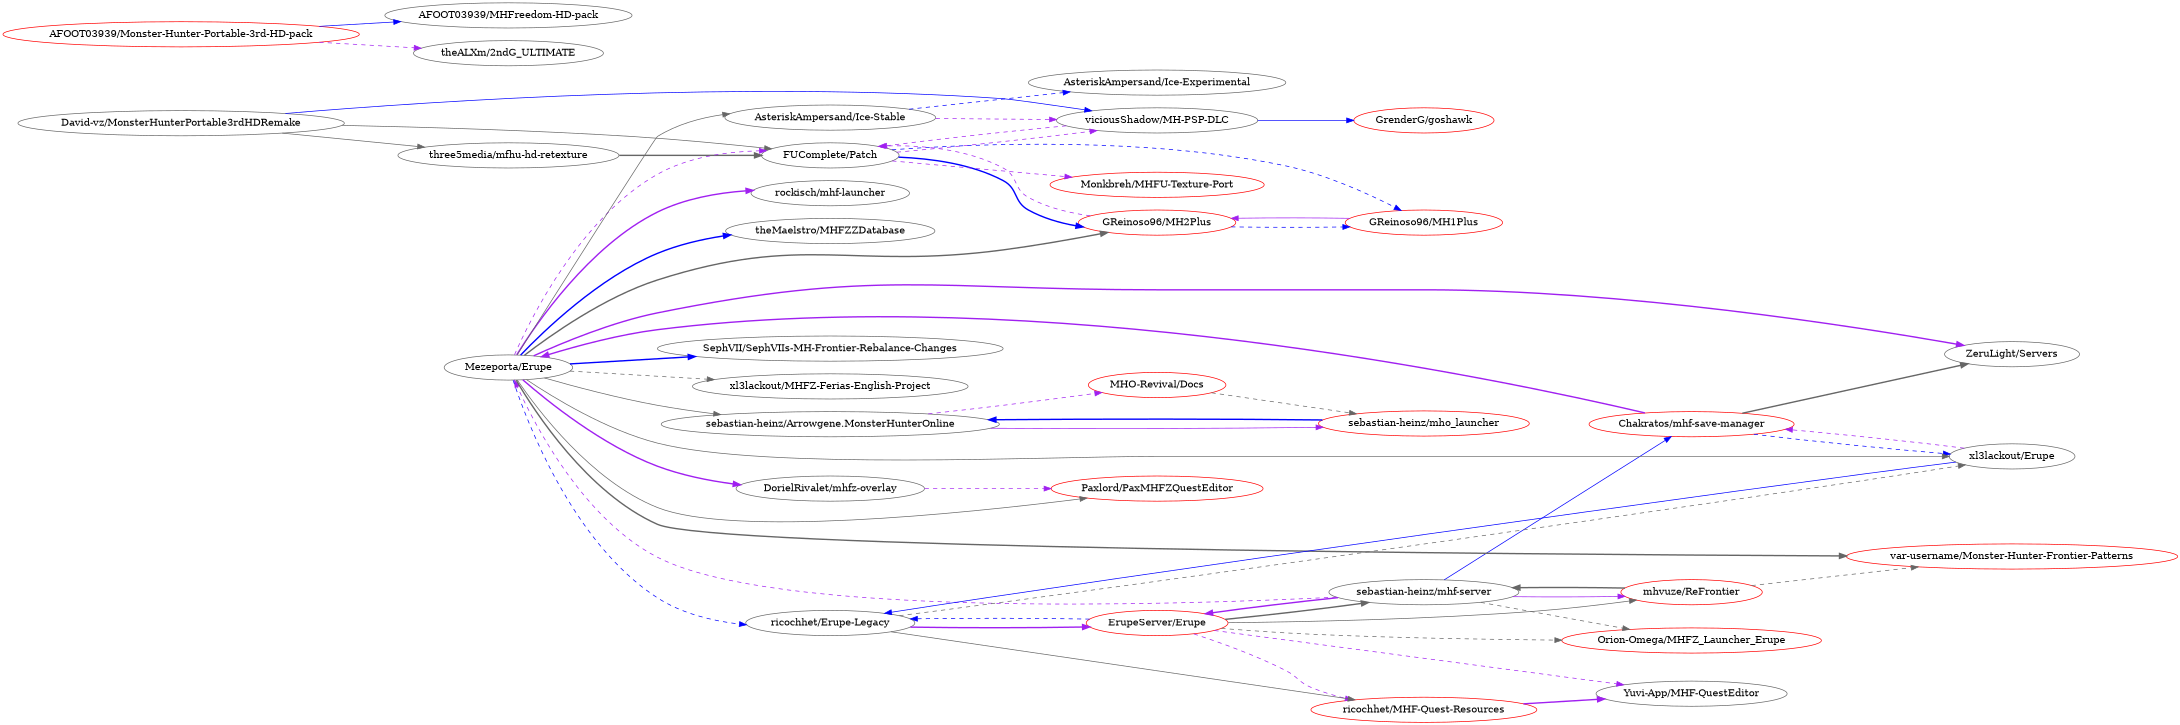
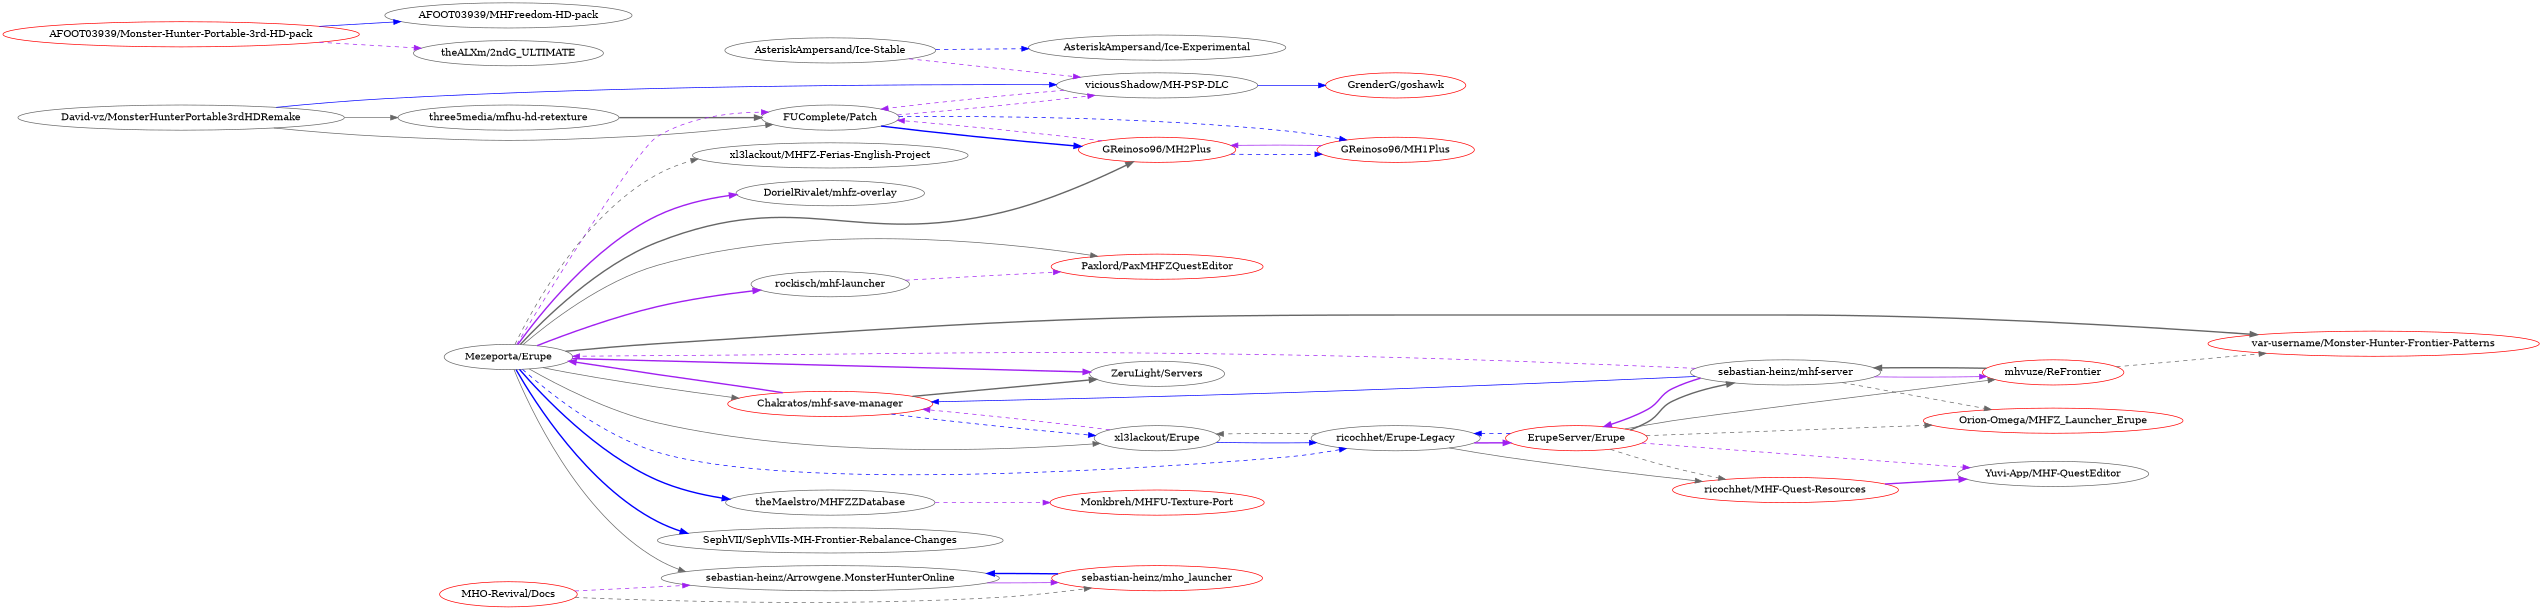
edge "FUComplete/Patch" -> "Monkbreh/MHFU-Texture-Port": now "theMaelstro/MHFZZDatabase" -> "Monkbreh/MHFU-Texture-Port"
edge "Mezeporta/Erupe" -> "AsteriskAmpersand/Ice-Stable": now "Mezeporta/Erupe" -> "Chakratos/mhf-save-manager"
edge "sebastian-heinz/Arrowgene.MonsterHunterOnline" -> "MHO-Revival/Docs": reversed
edge "DorielRivalet/mhfz-overlay" -> "Paxlord/PaxMHFZQuestEditor": now "rockisch/mhf-launcher" -> "Paxlord/PaxMHFZQuestEditor"
edge "ErupeServer/Erupe" -> "ricochhet/MHF-Quest-Resources": color purple -> gray40
